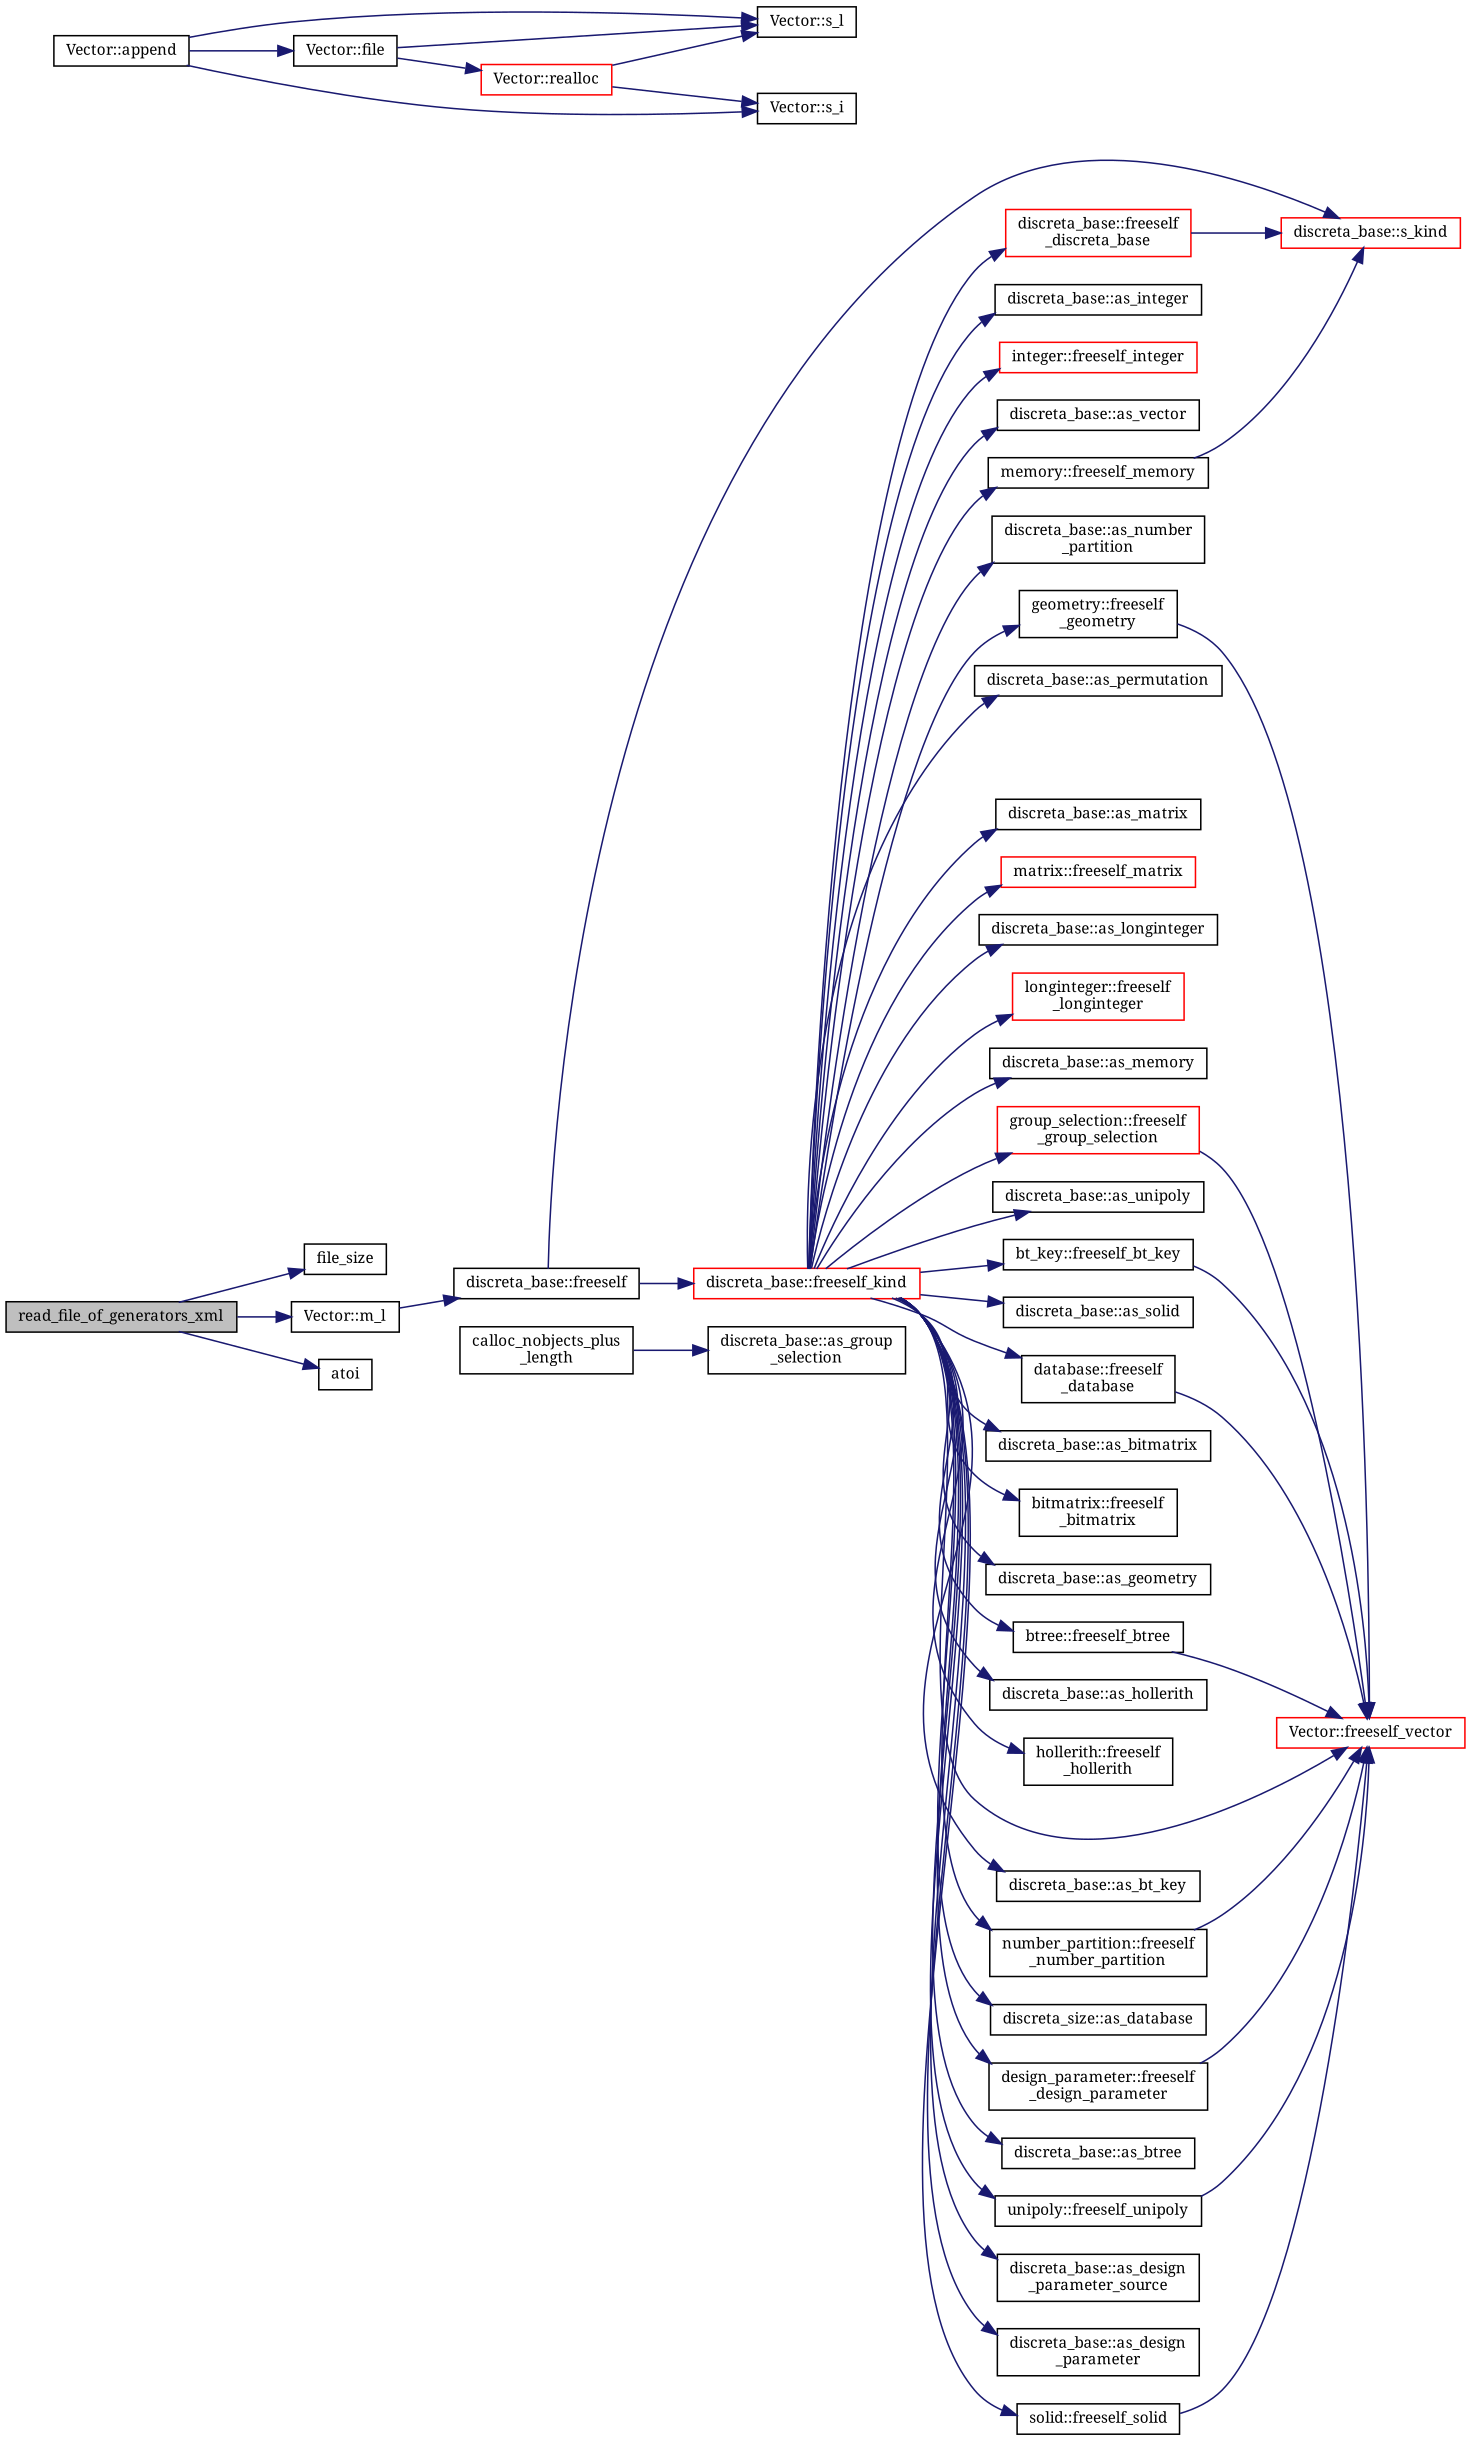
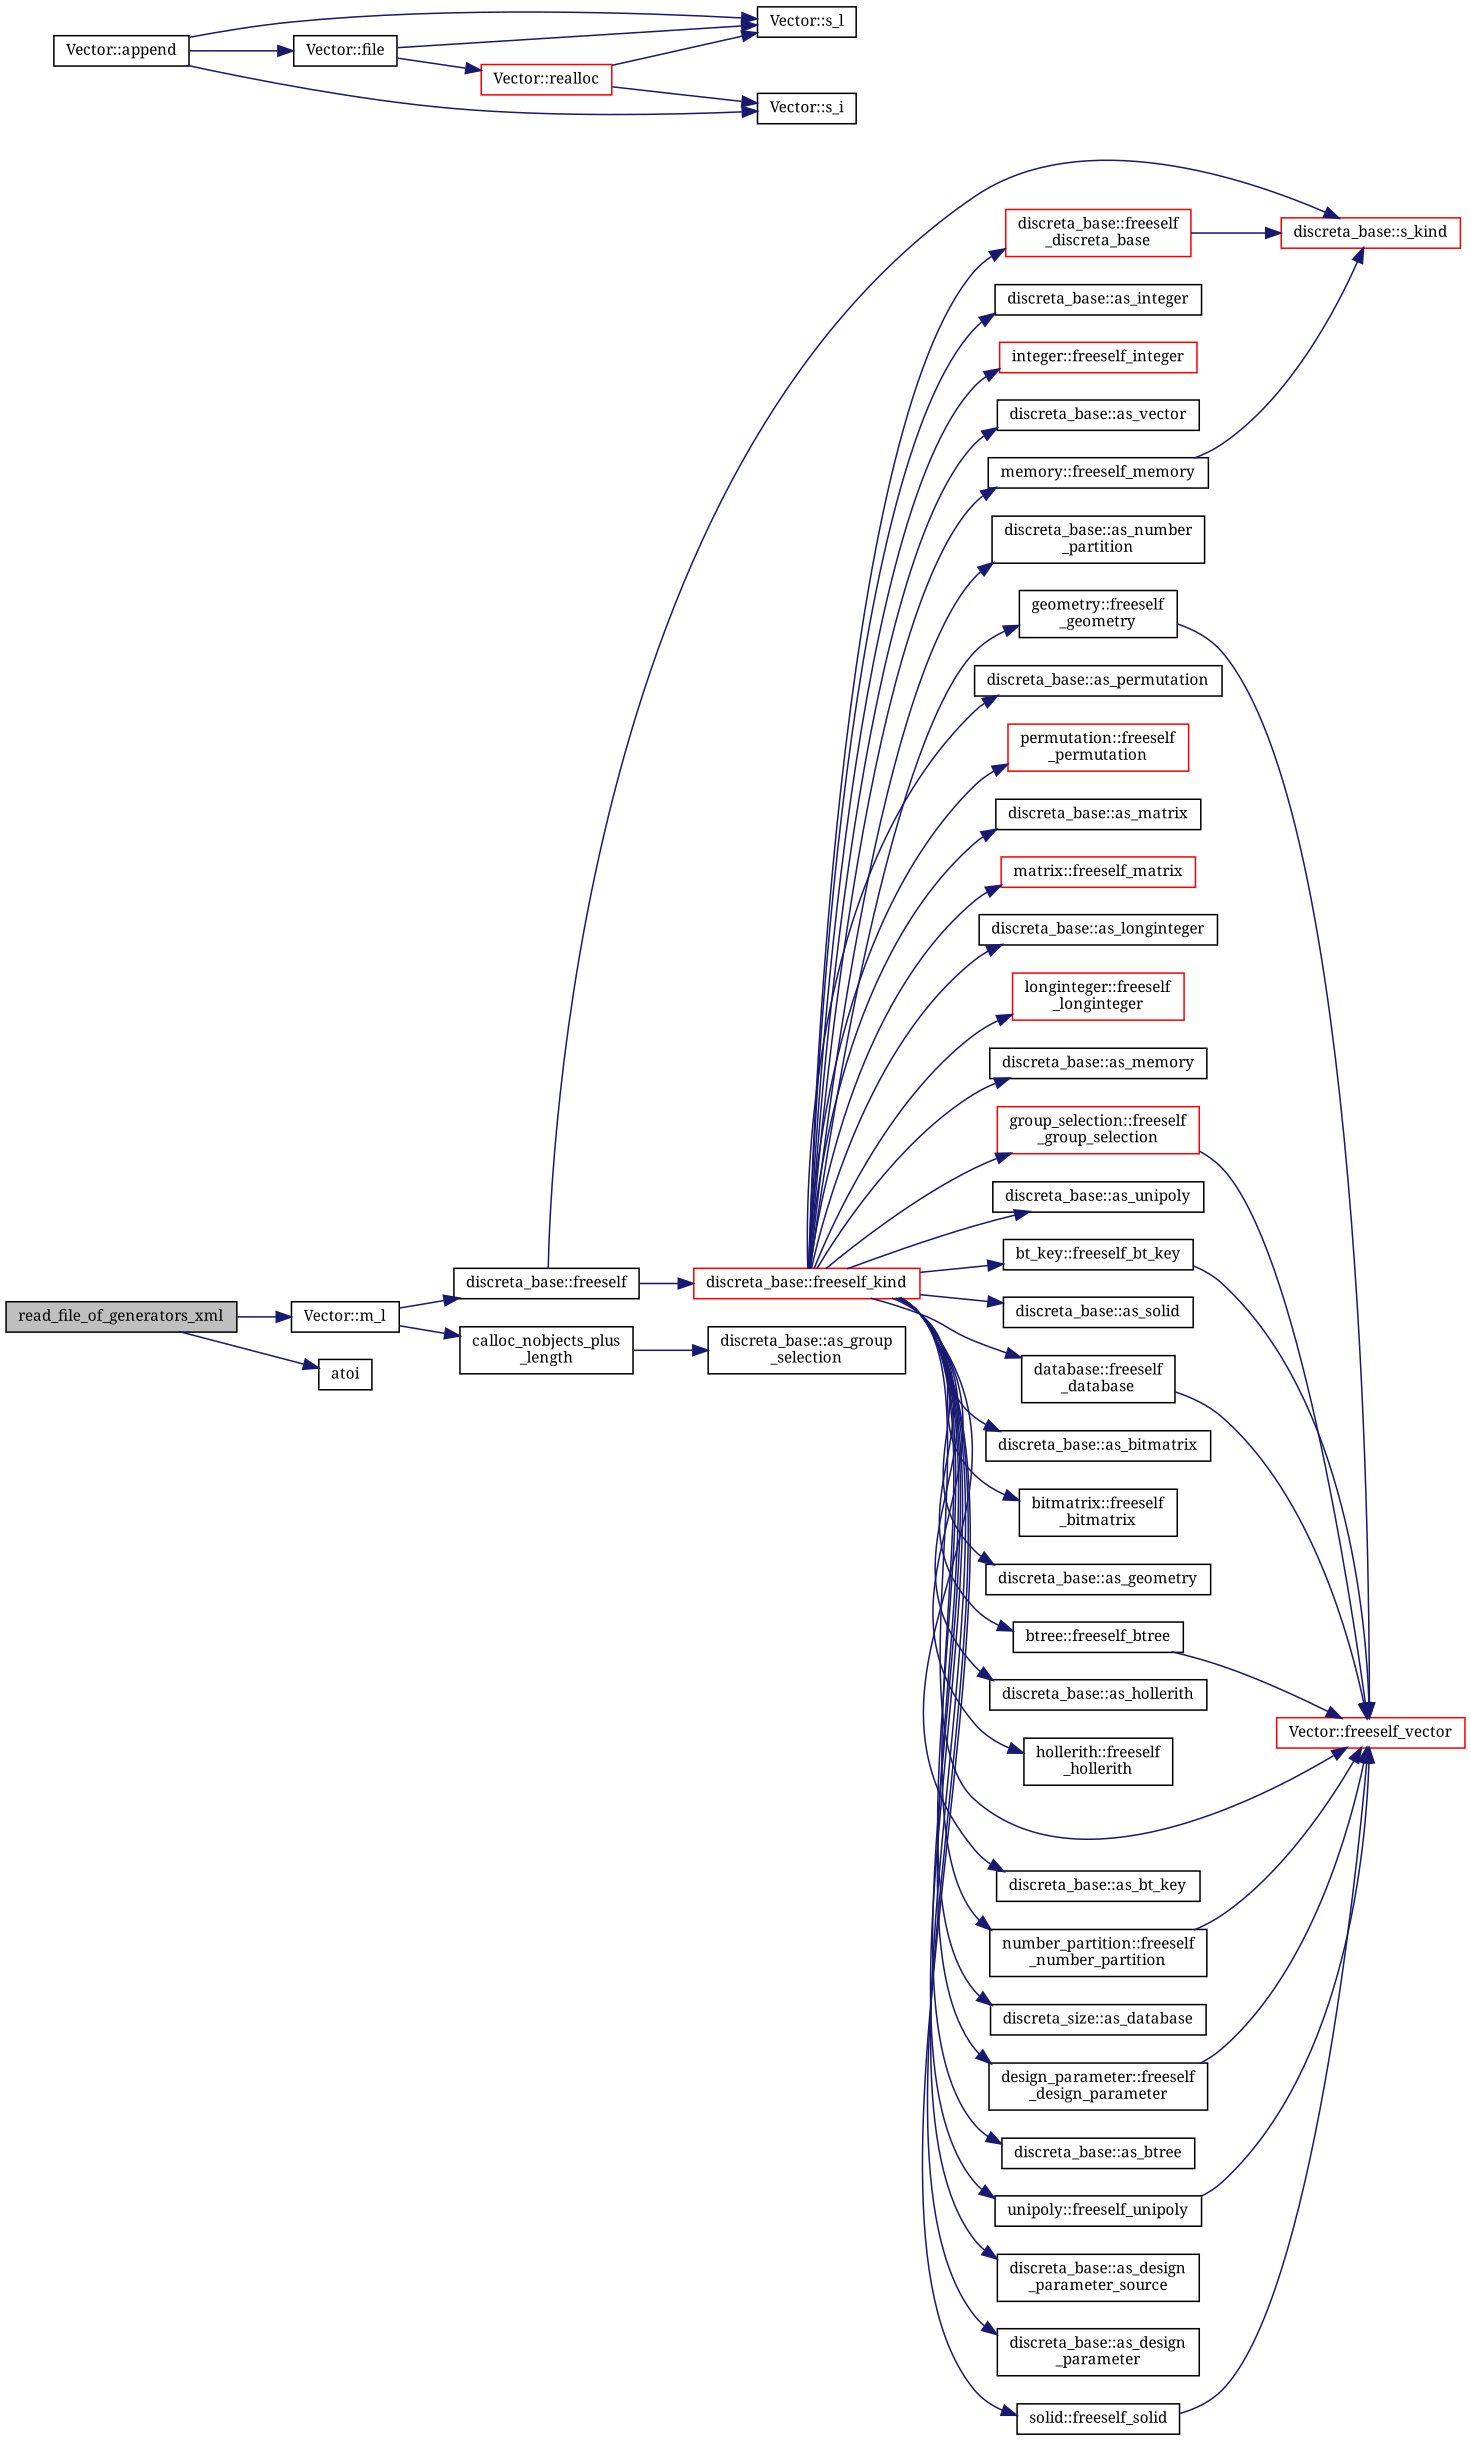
node "permutation::freeself _permutation": added
node "file_size": removed
edge "Vector::m_l" -> "calloc_nobjects_plus _length": added
